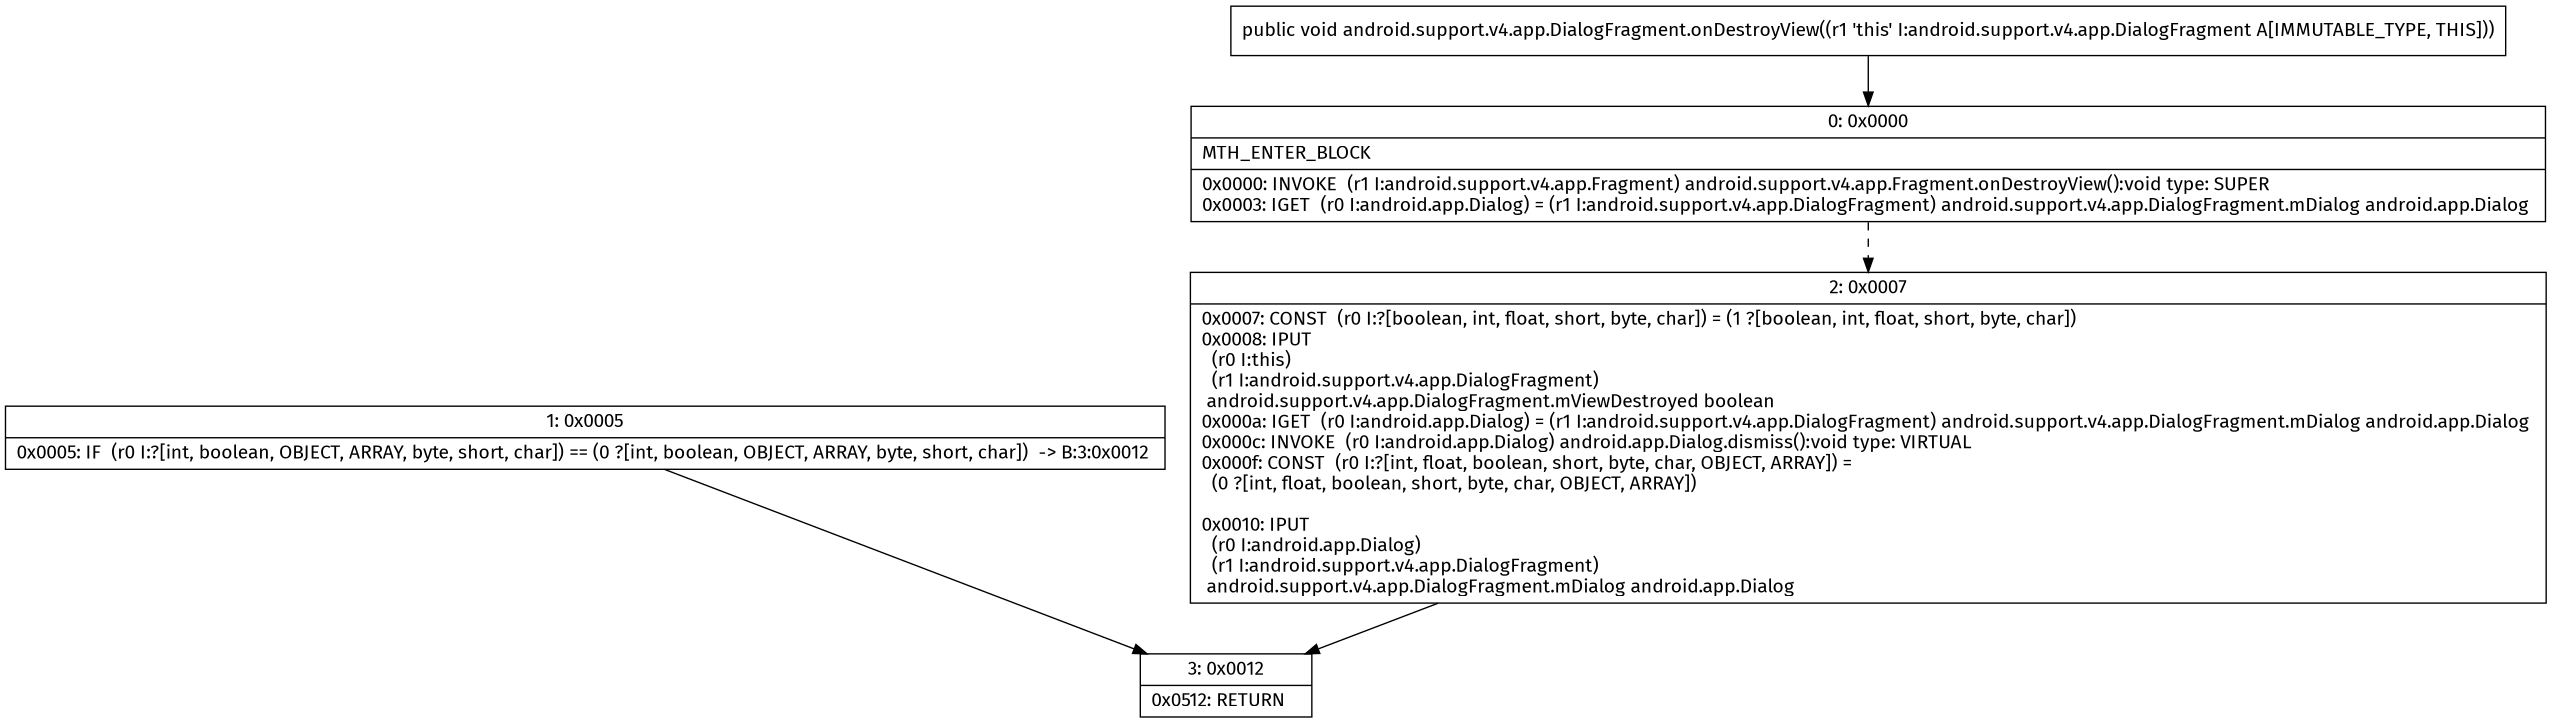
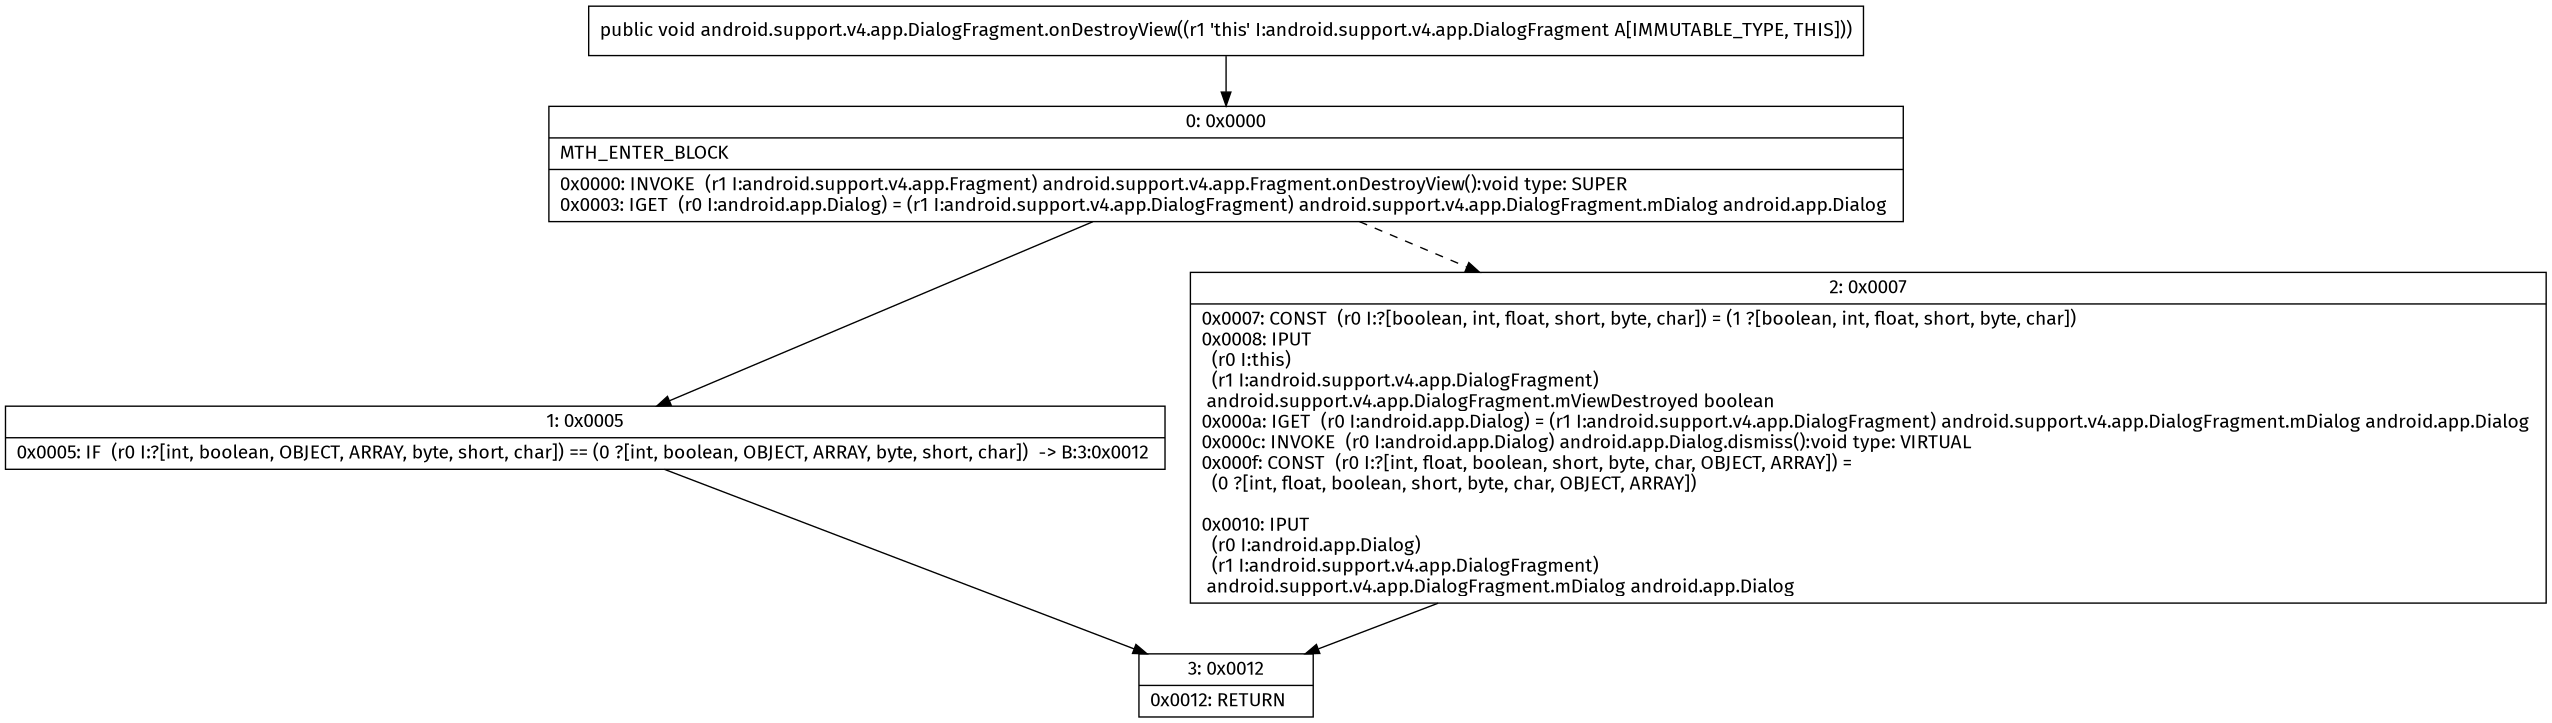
edge "0: 0x0000" -> "1: 0x0005": added
node "3: 0x0012": text "0x0512: RETURN" -> "0x0012: RETURN"
